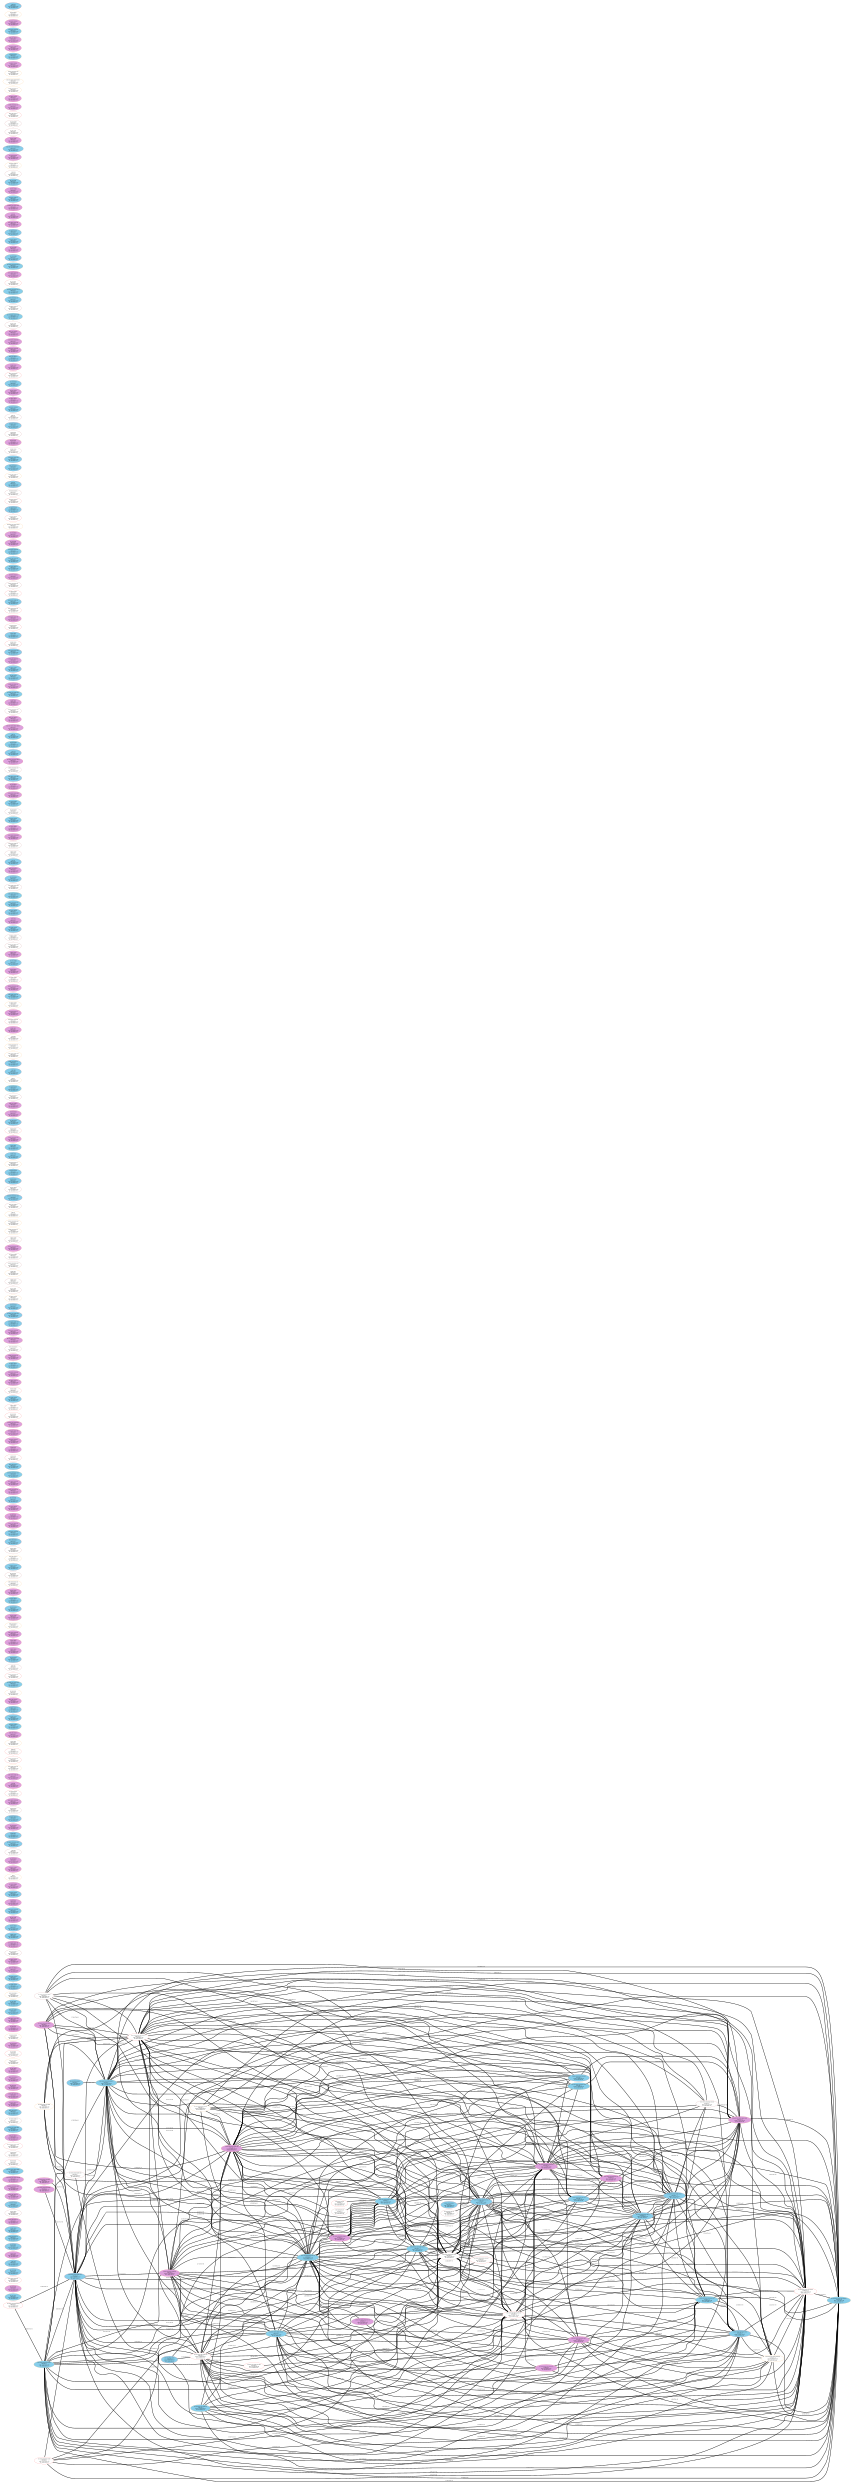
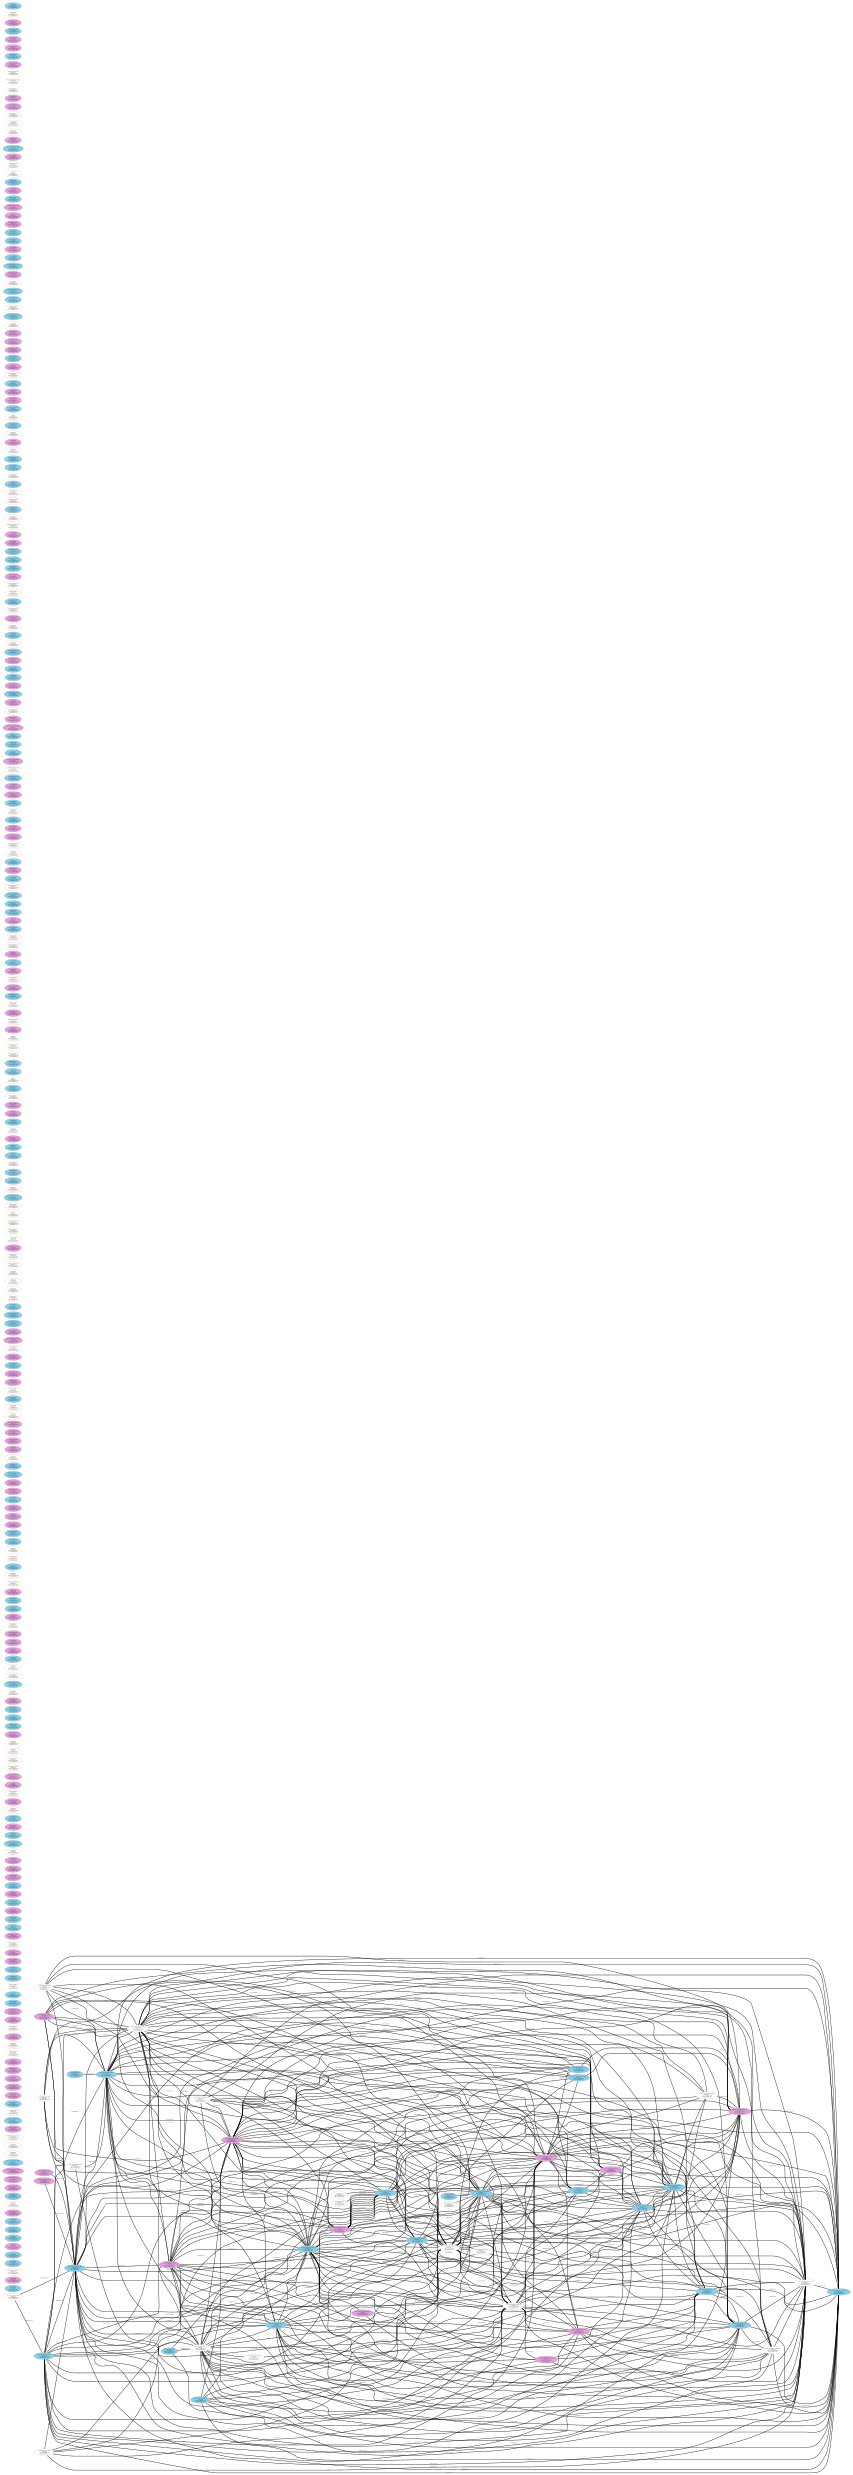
node "00000 cardinality 1 radius 0.00000000e+00 lfd 1.00000000e+00": removed
